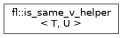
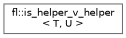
node "fl::is_same_v_helper < T, U >": label "fl::is_same_v_helper < T, U >" -> "fl::is_helper_v_helper < T, U >"
